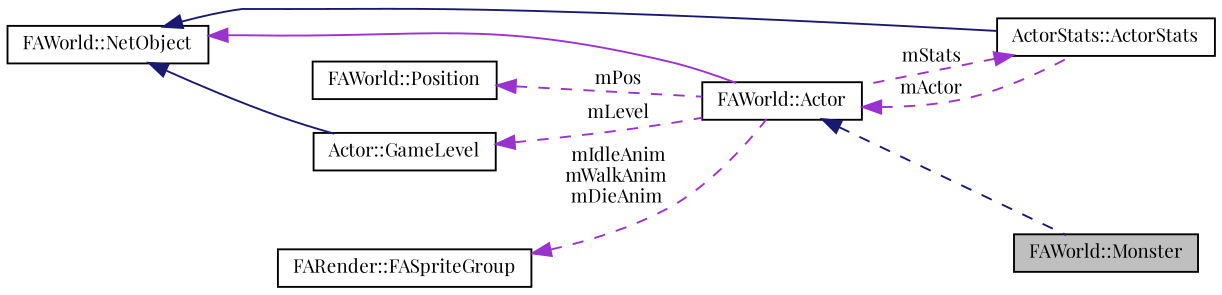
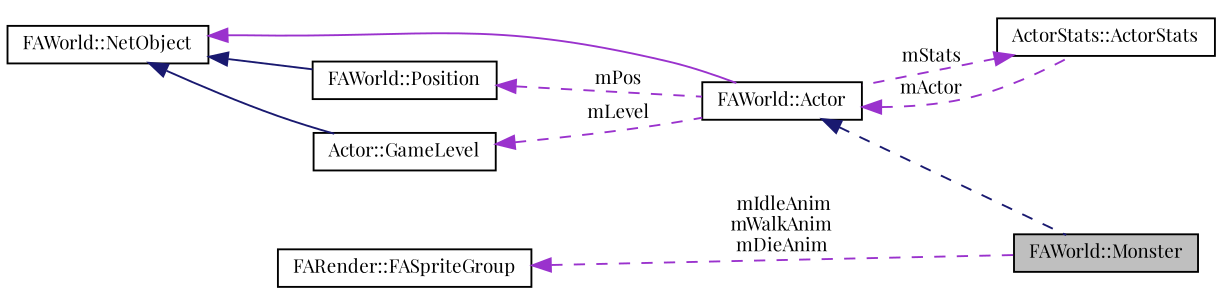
edge "ActorStats::ActorStats" -> "FAWorld::NetObject": now "FAWorld::Position" -> "FAWorld::NetObject"
edge "FAWorld::Actor" -> "FARender::FASpriteGroup": now "FAWorld::Monster" -> "FARender::FASpriteGroup"
